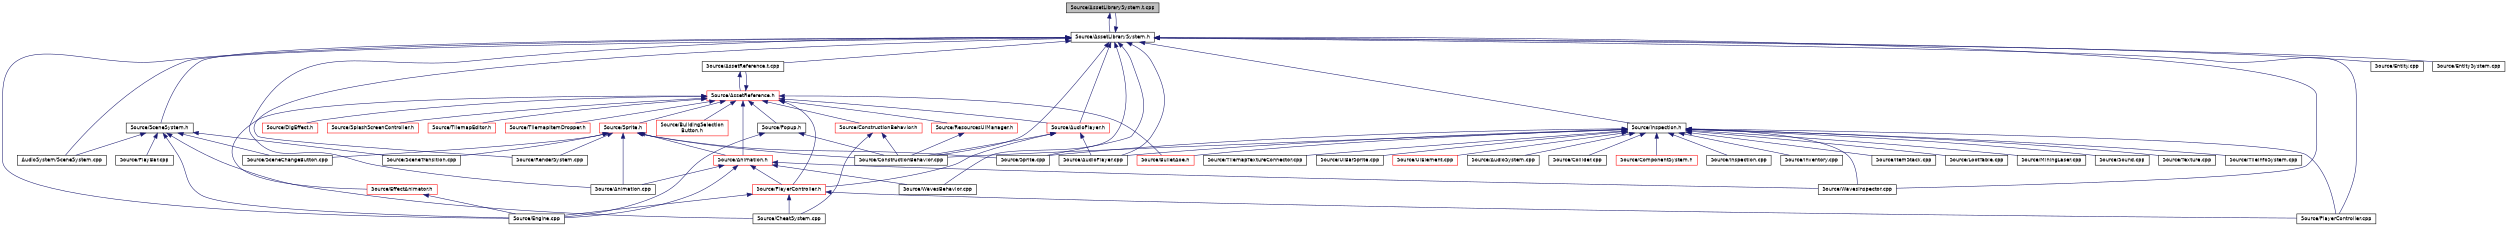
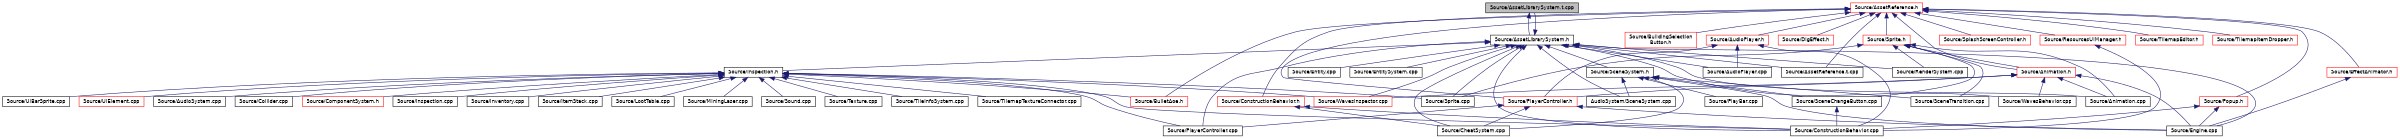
edge "Source/AssetReference.h" -> "Source/AssetReference.t.cpp": removed
edge "Source/AudioPlayer.h" -> "Source/AssetLibrarySystem.h": now "Source/CheatSystem.cpp" -> "Source/AssetLibrarySystem.h"
node "Source/Popup.h": color black -> red
edge "Source/AudioPlayer.cpp" -> "Source/Inspection.h": removed
edge "Source/ConstructionBehavior.cpp" -> "Source/Sprite.h": now "Source/ConstructionBehavior.cpp" -> "Source/SceneChangeButton.cpp"
node "Source/WavesInspector.cpp": color black -> red
